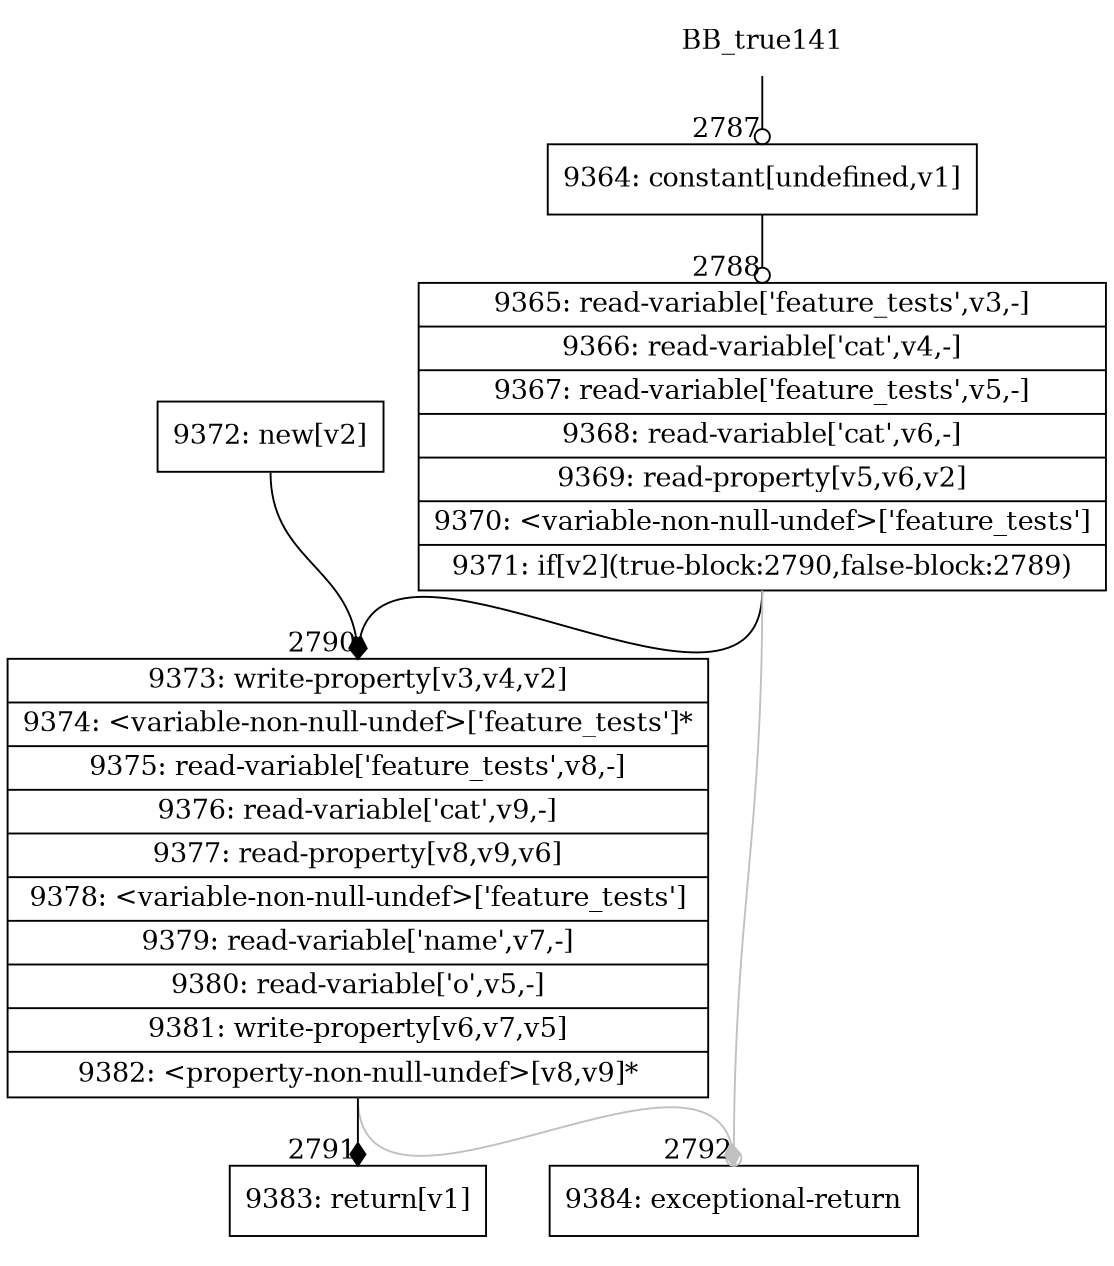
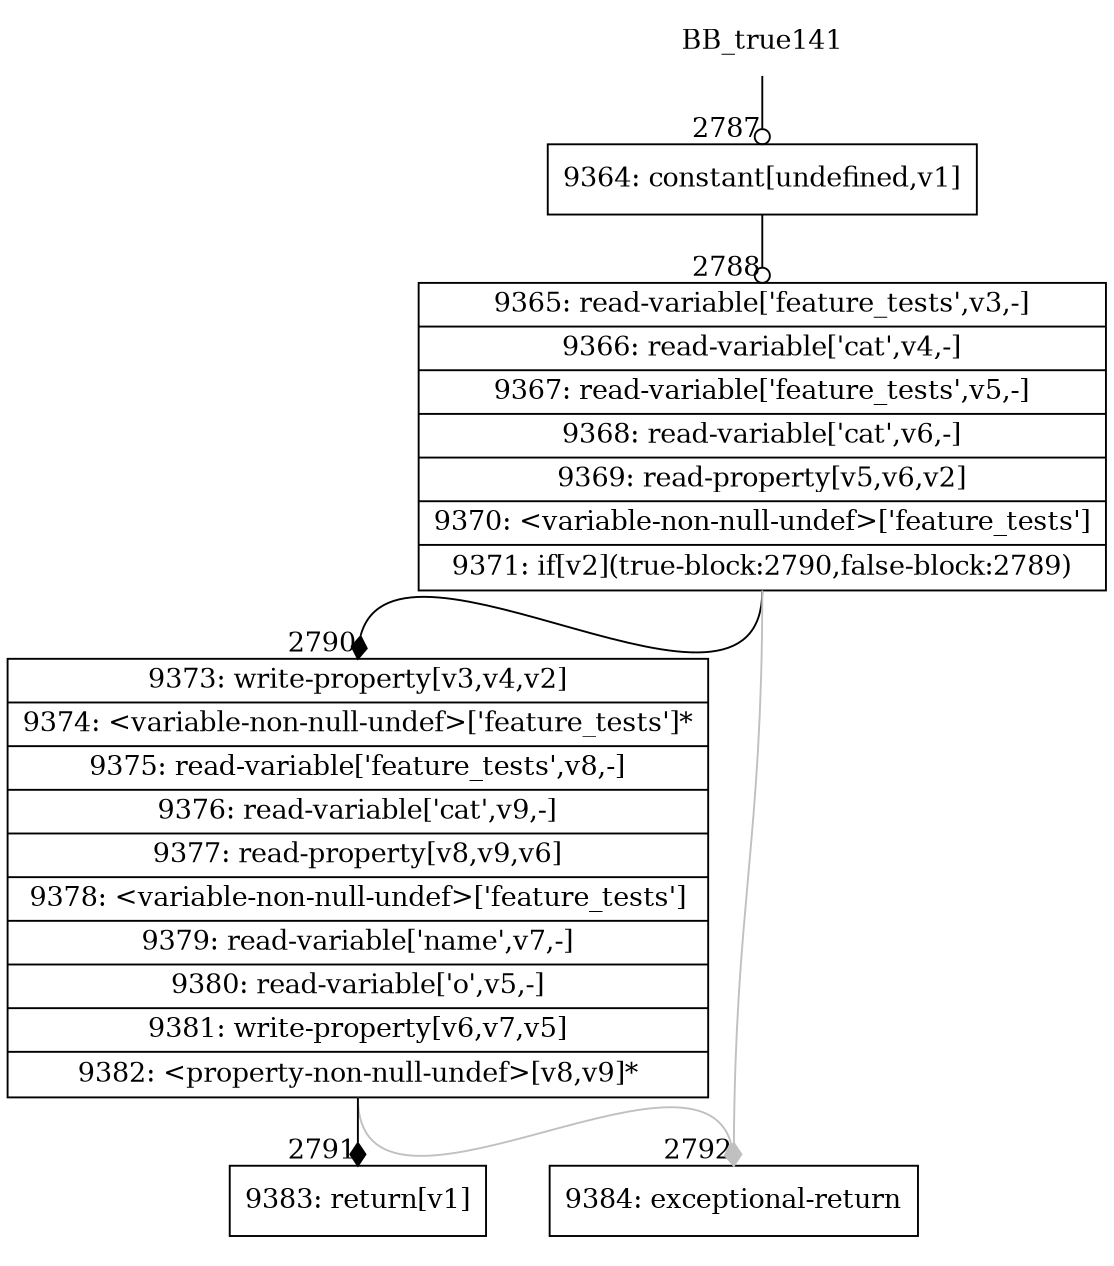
node "9372: new[v2]": removed
edge "9365: read-variable['feature_tests',v3,-]" -> "9384: exceptional-return": arrowhead odot -> diamond
